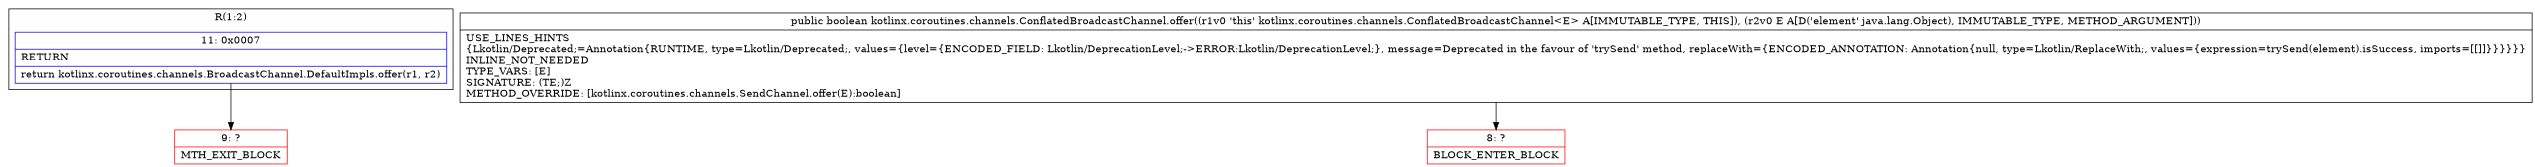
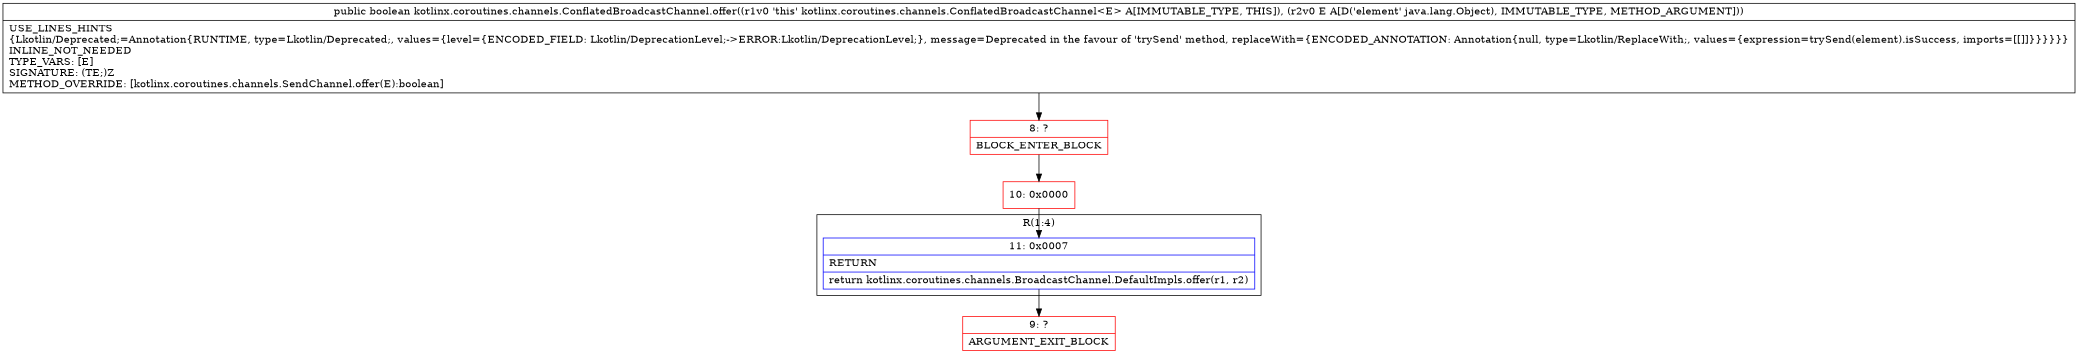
cluster "R(1:2)": label "R(1:2)" -> "R(1:4)"
node "9: ?": text "MTH_EXIT_BLOCK" -> "ARGUMENT_EXIT_BLOCK"
node "10: 0x0000": added
